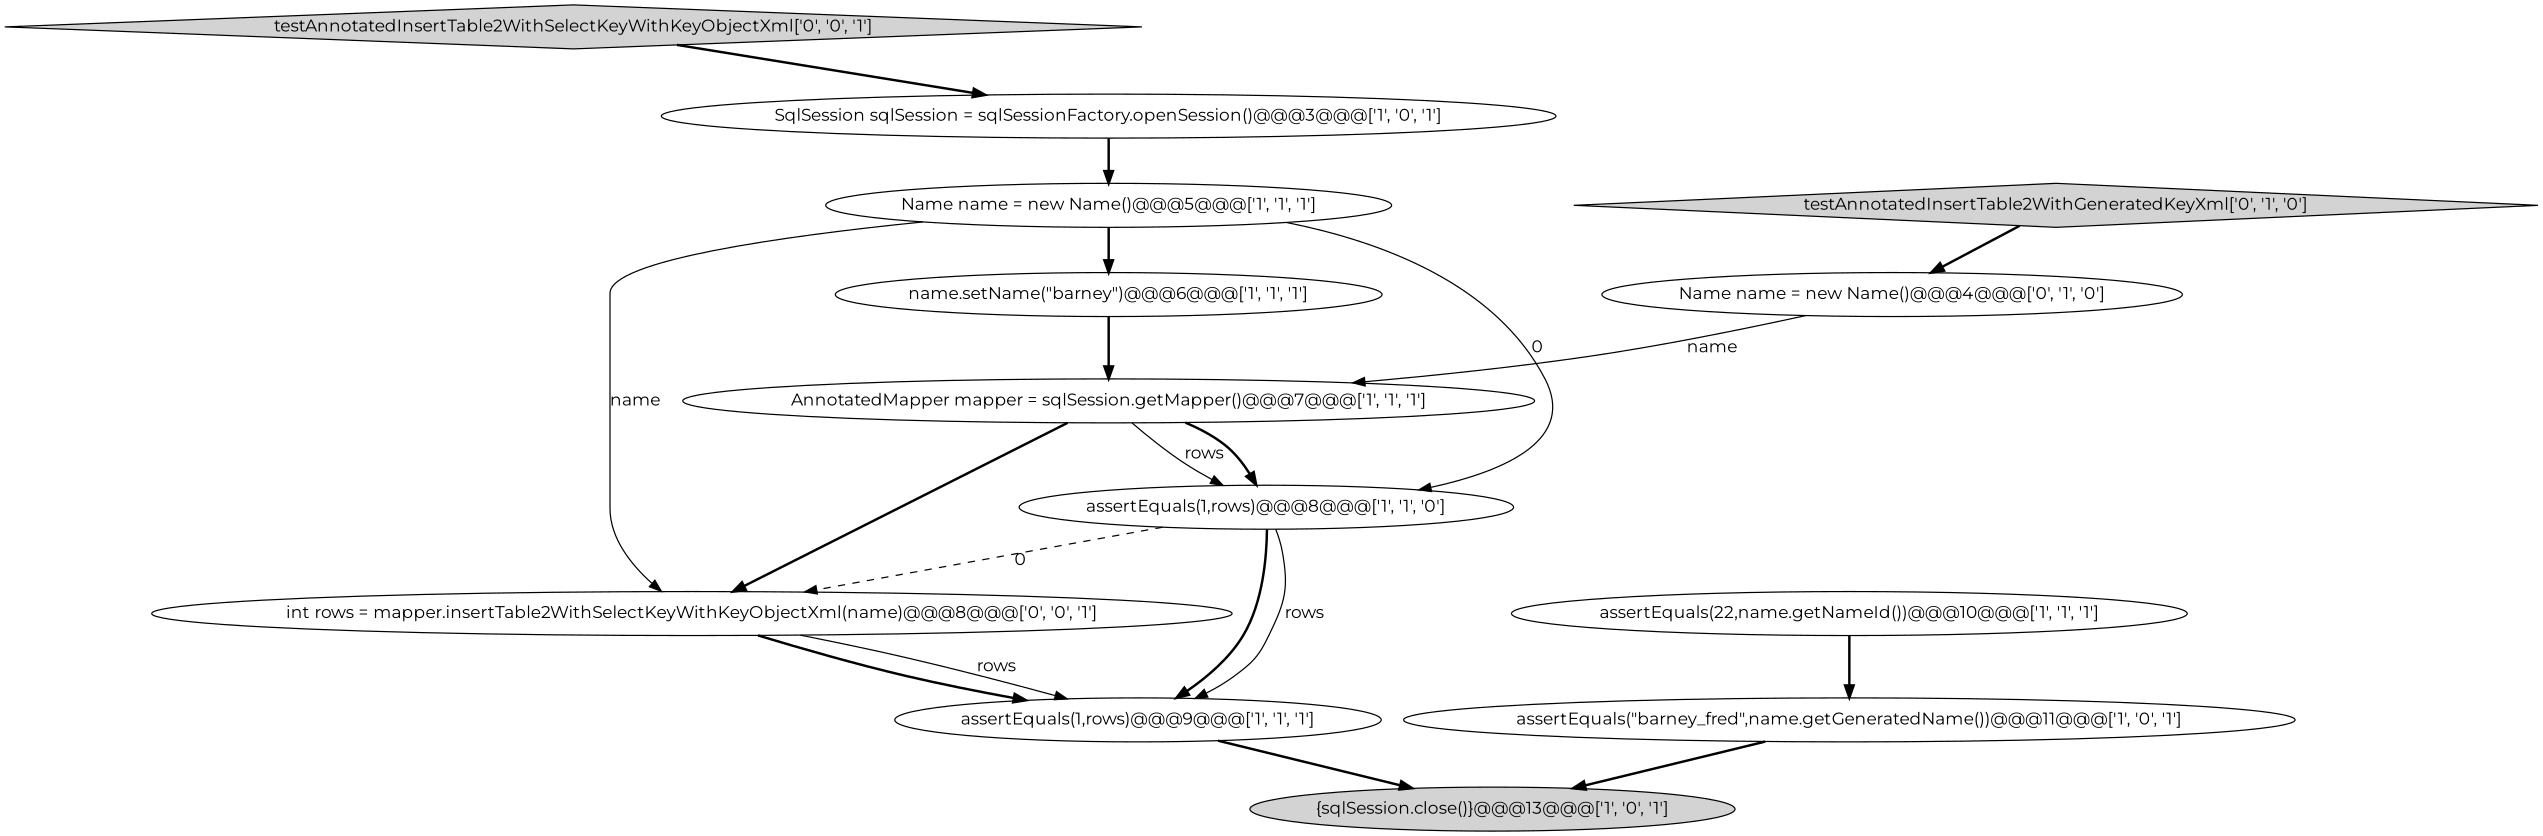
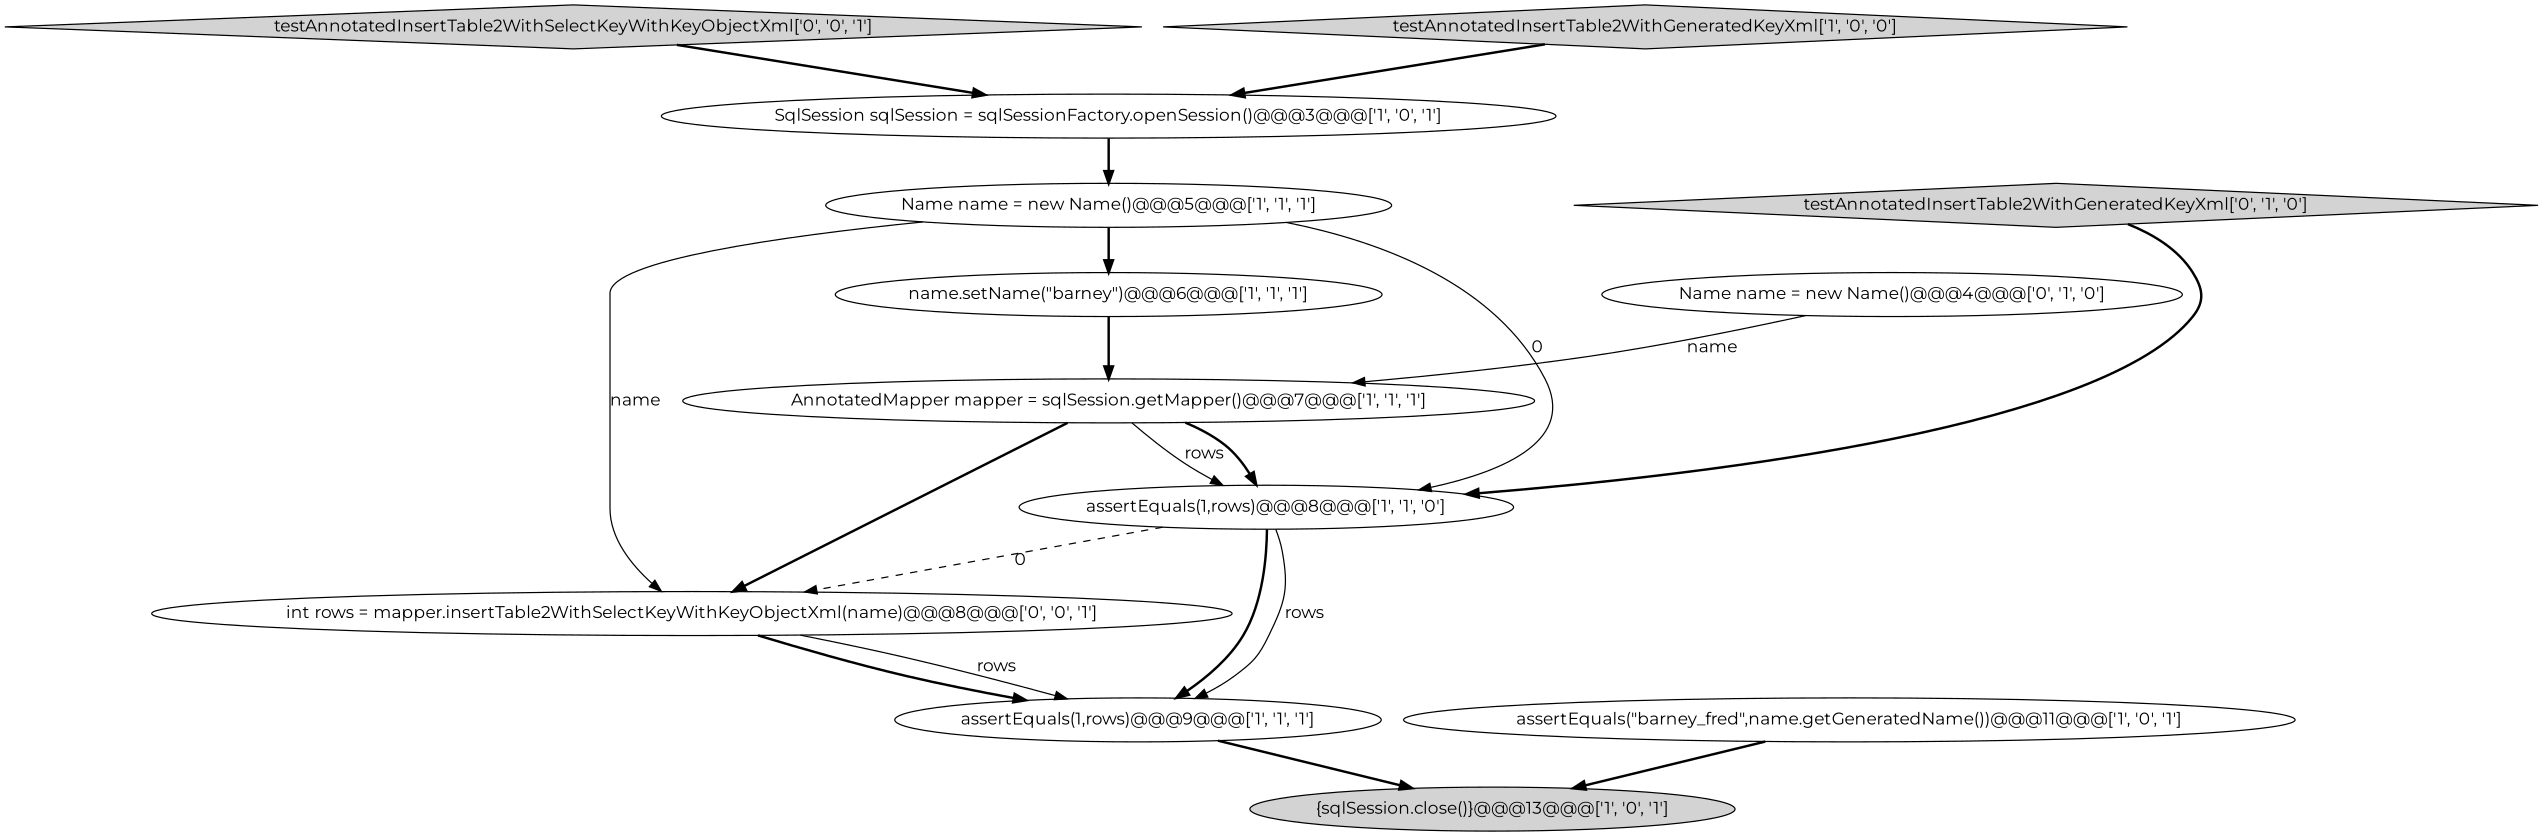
node "testAnnotatedInsertTable2WithGeneratedKeyXml['1', '0', '0']": added
edge "testAnnotatedInsertTable2WithGeneratedKeyXml['0', '1', '0']" -> "Name name = new Name()@@@4@@@['0', '1', '0']": now "testAnnotatedInsertTable2WithGeneratedKeyXml['0', '1', '0']" -> "assertEquals(1,rows)@@@8@@@['1', '1', '0']"
node "assertEquals(22,name.getNameId())@@@10@@@['1', '1', '1']": removed
